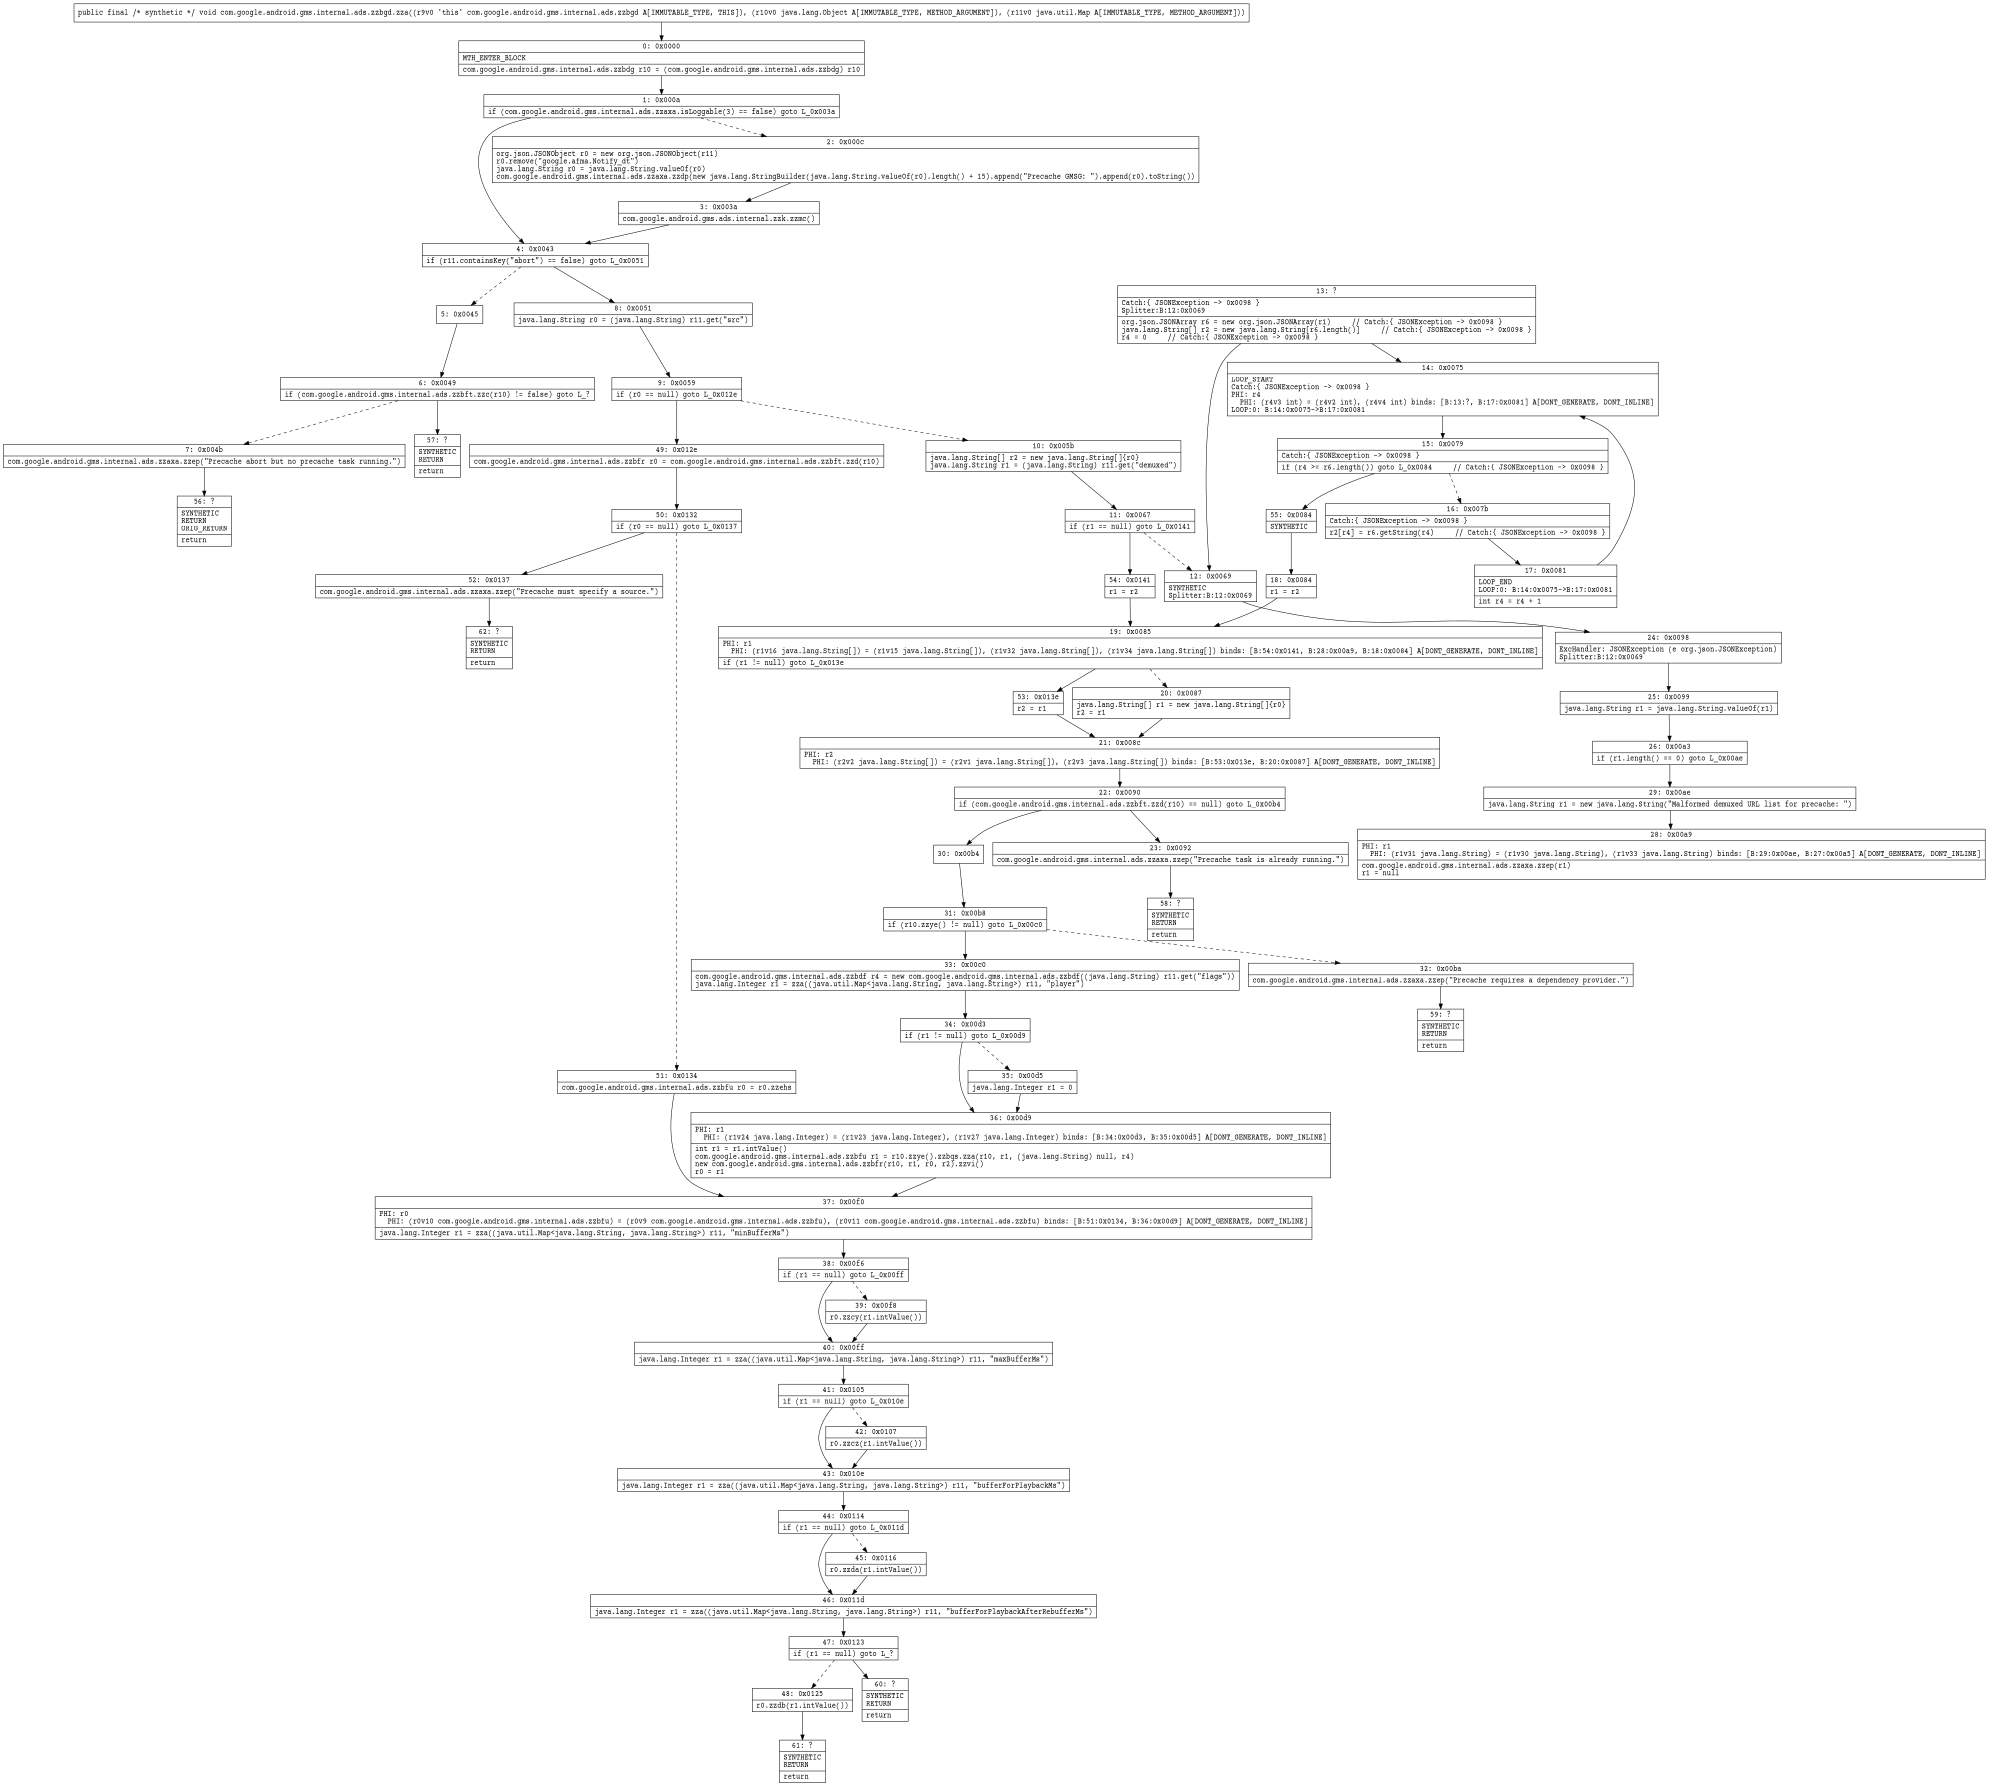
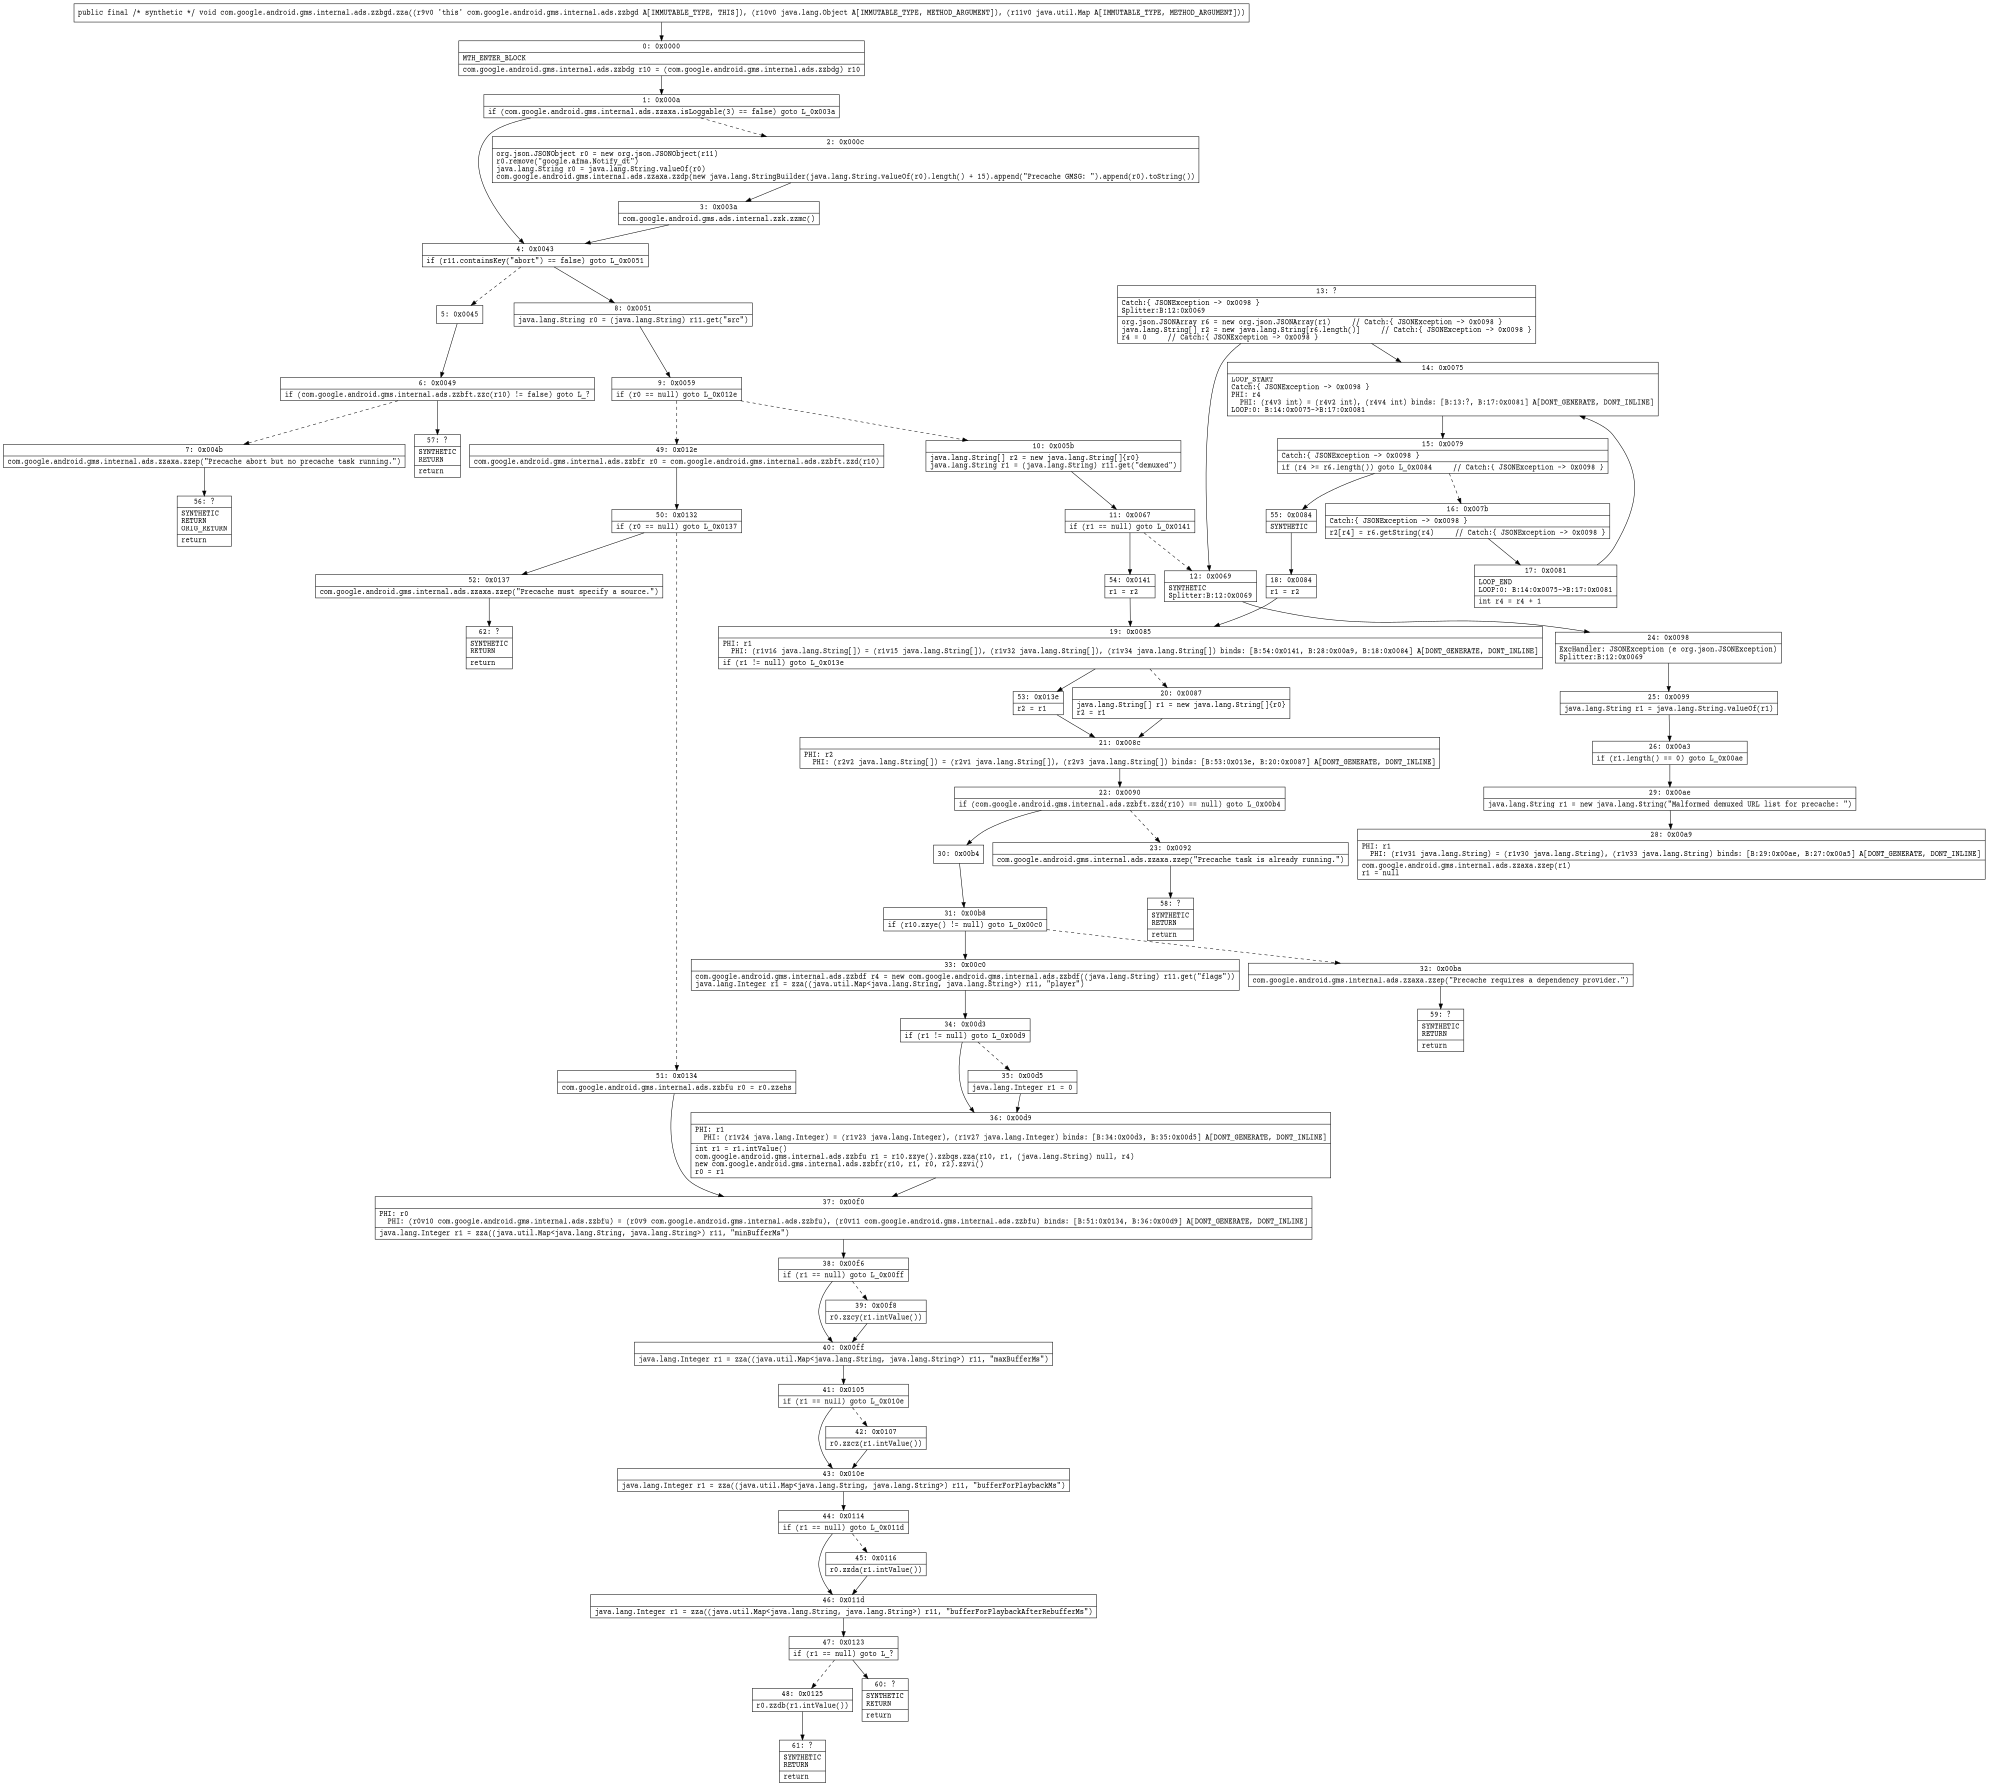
edge "9: 0x0059" -> "49: 0x012e": style solid -> dashed
edge "22: 0x0090" -> "23: 0x0092": style solid -> dashed
